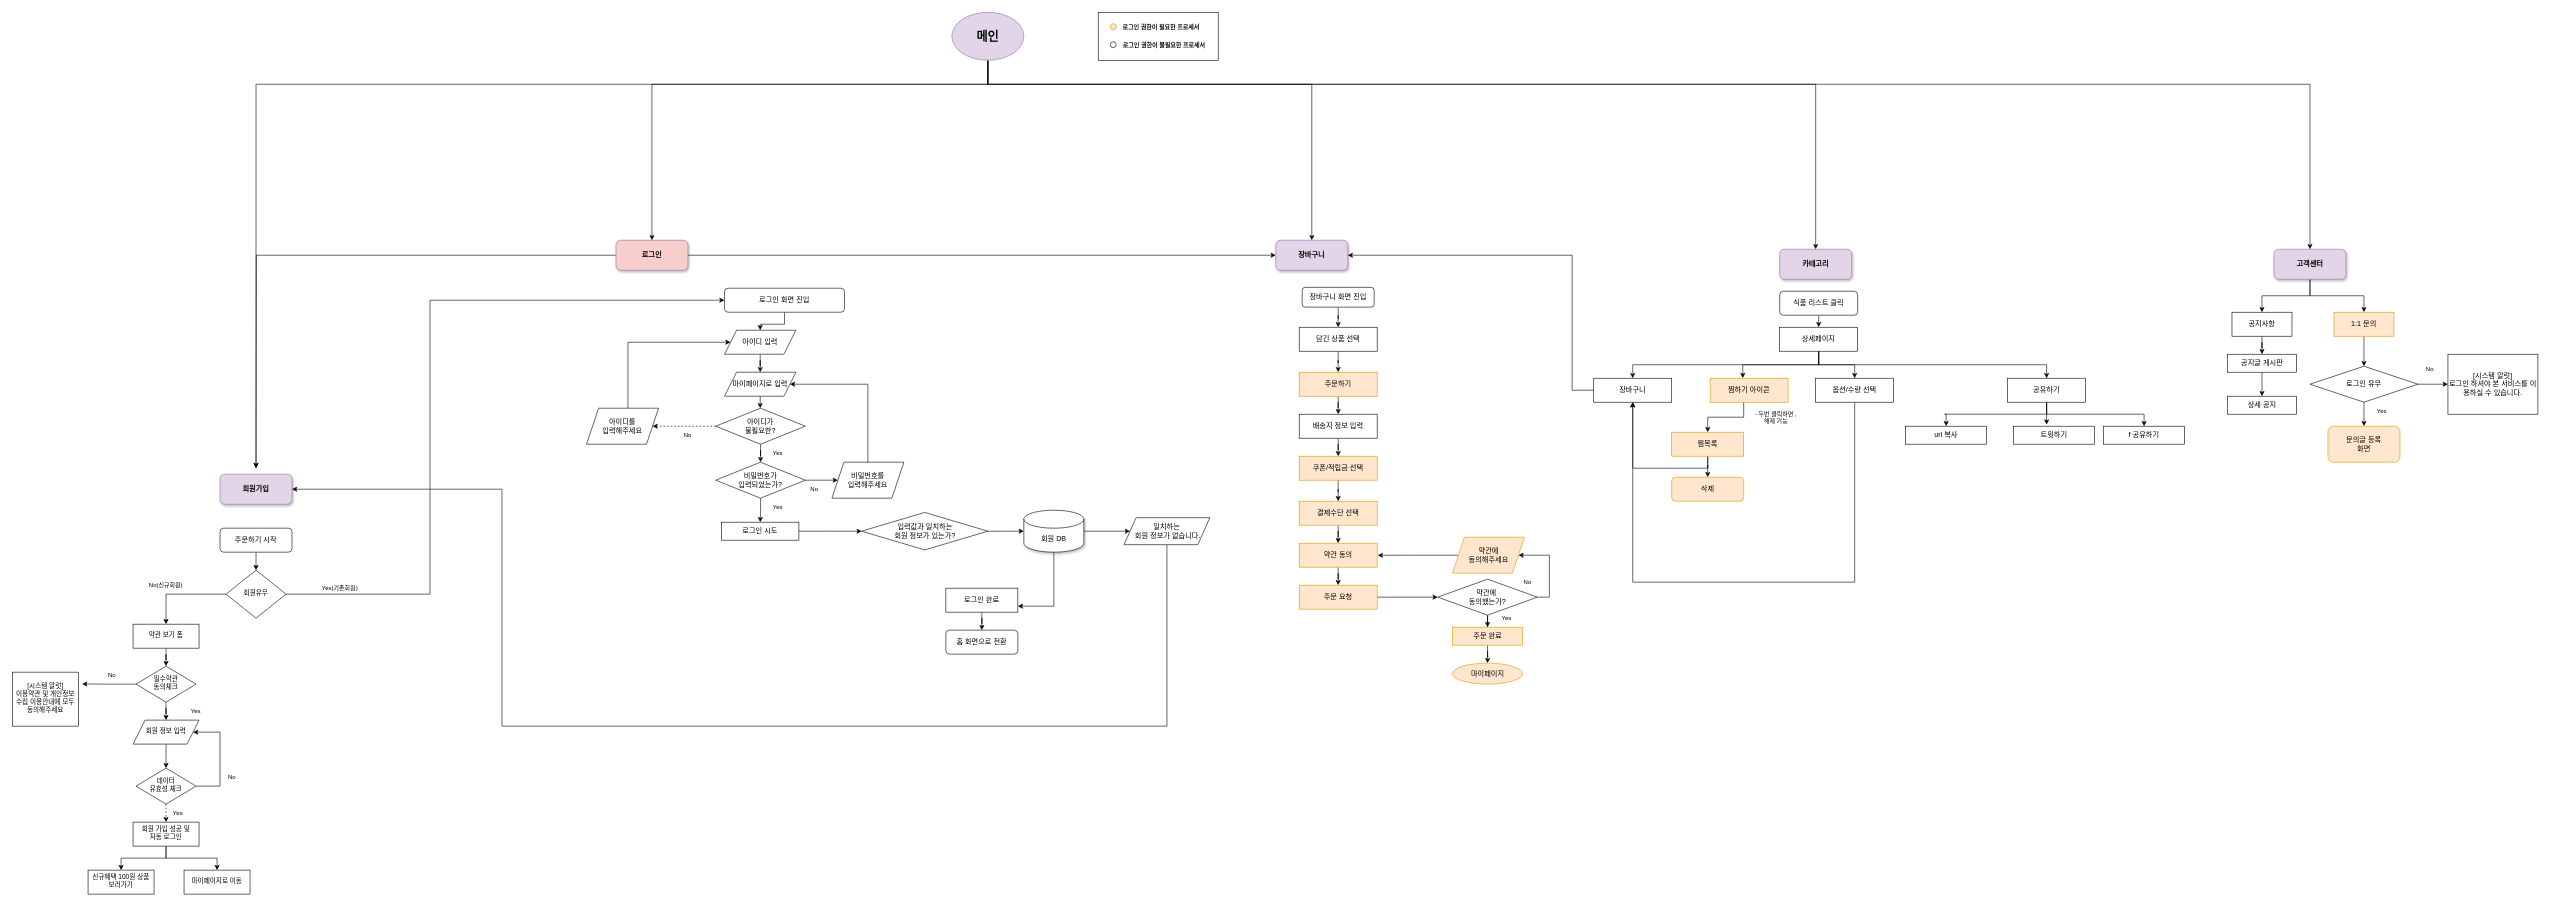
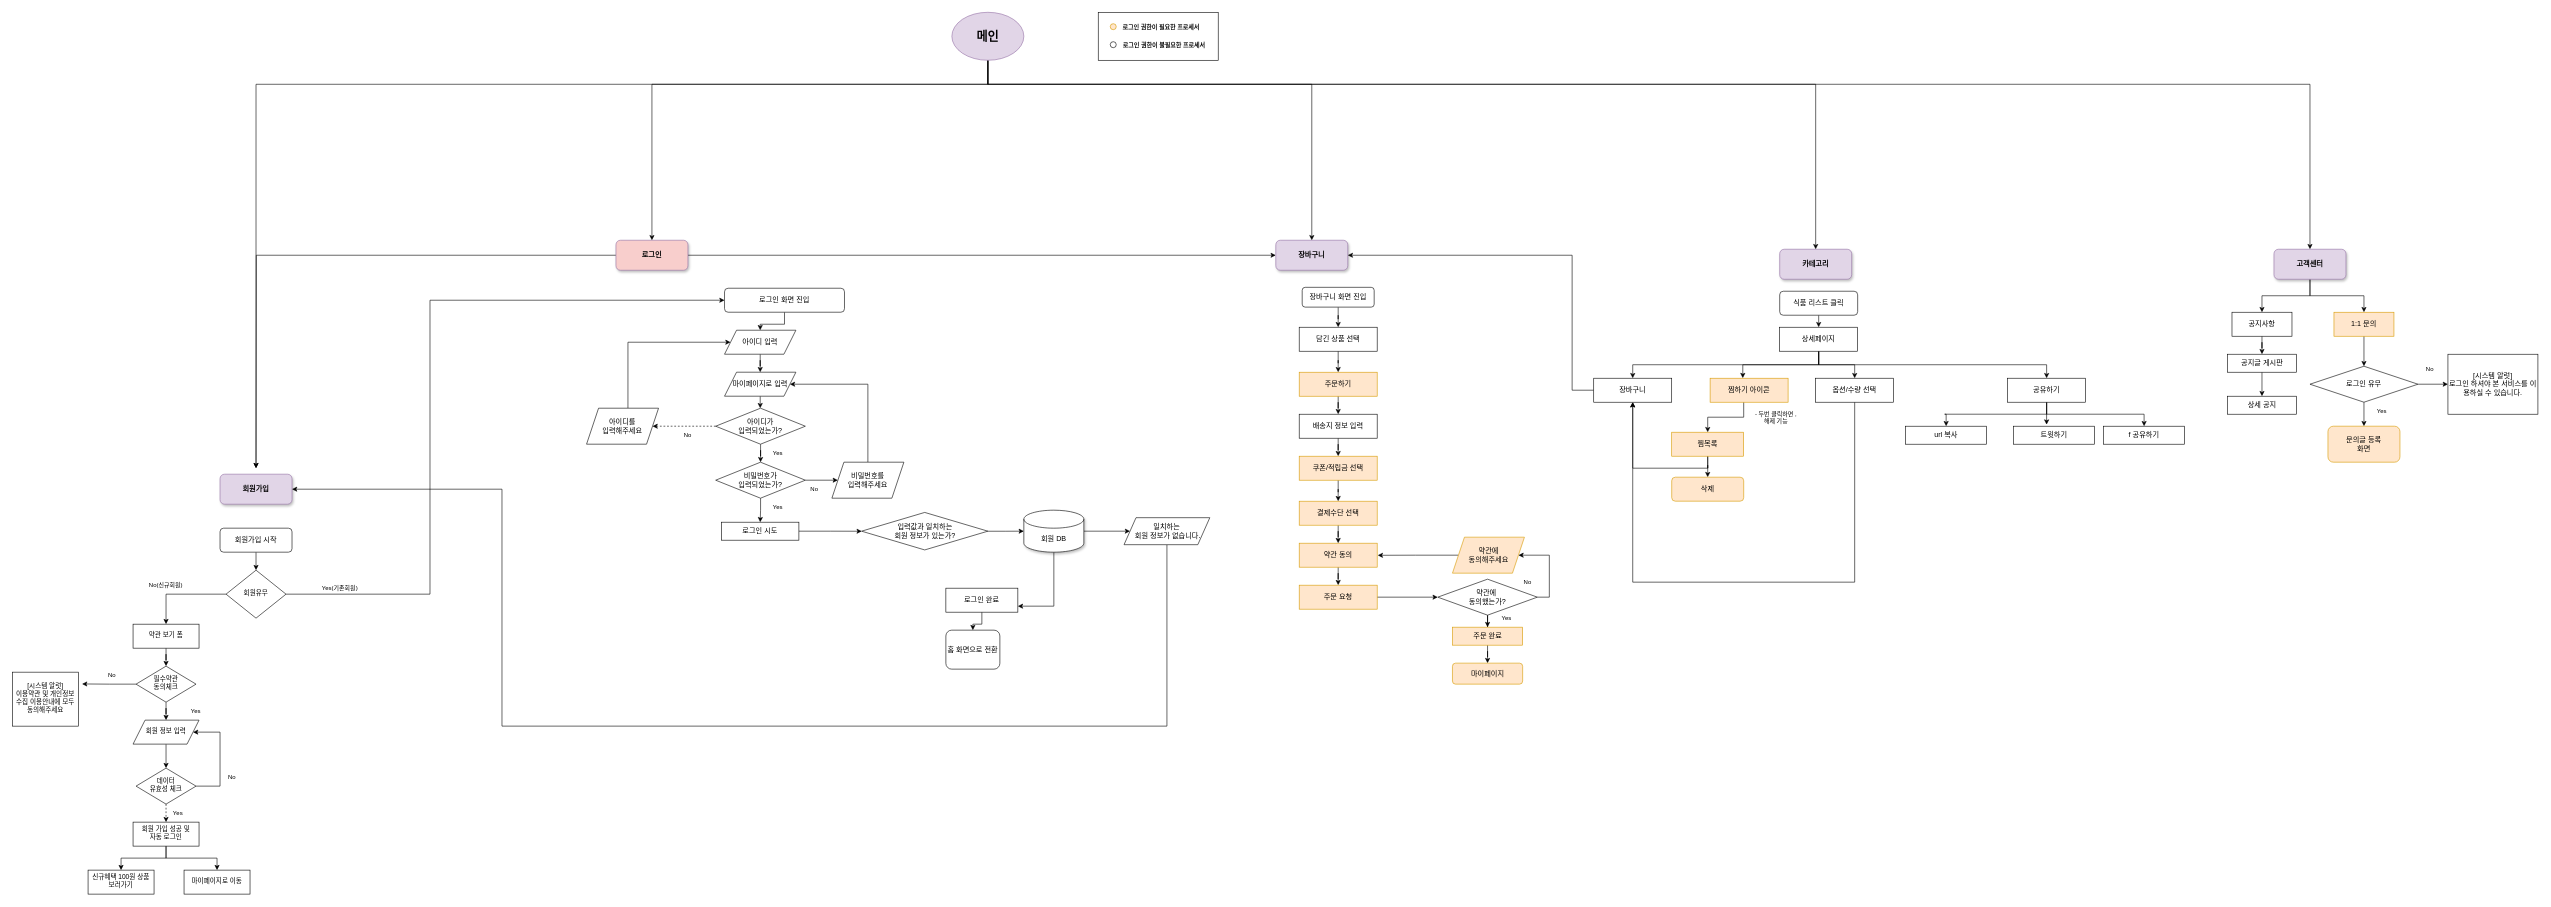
node "아이디가 불필요한?": label "아이디가 불필요한?" -> "아이디가 입력되었는가?"
node "주문하기 시작": label "주문하기 시작" -> "회원가입 시작"
node "홈 화면으로 전환": size 72x24 -> 54x39
node "마이페이지": shape ellipse -> rounded rectangle
